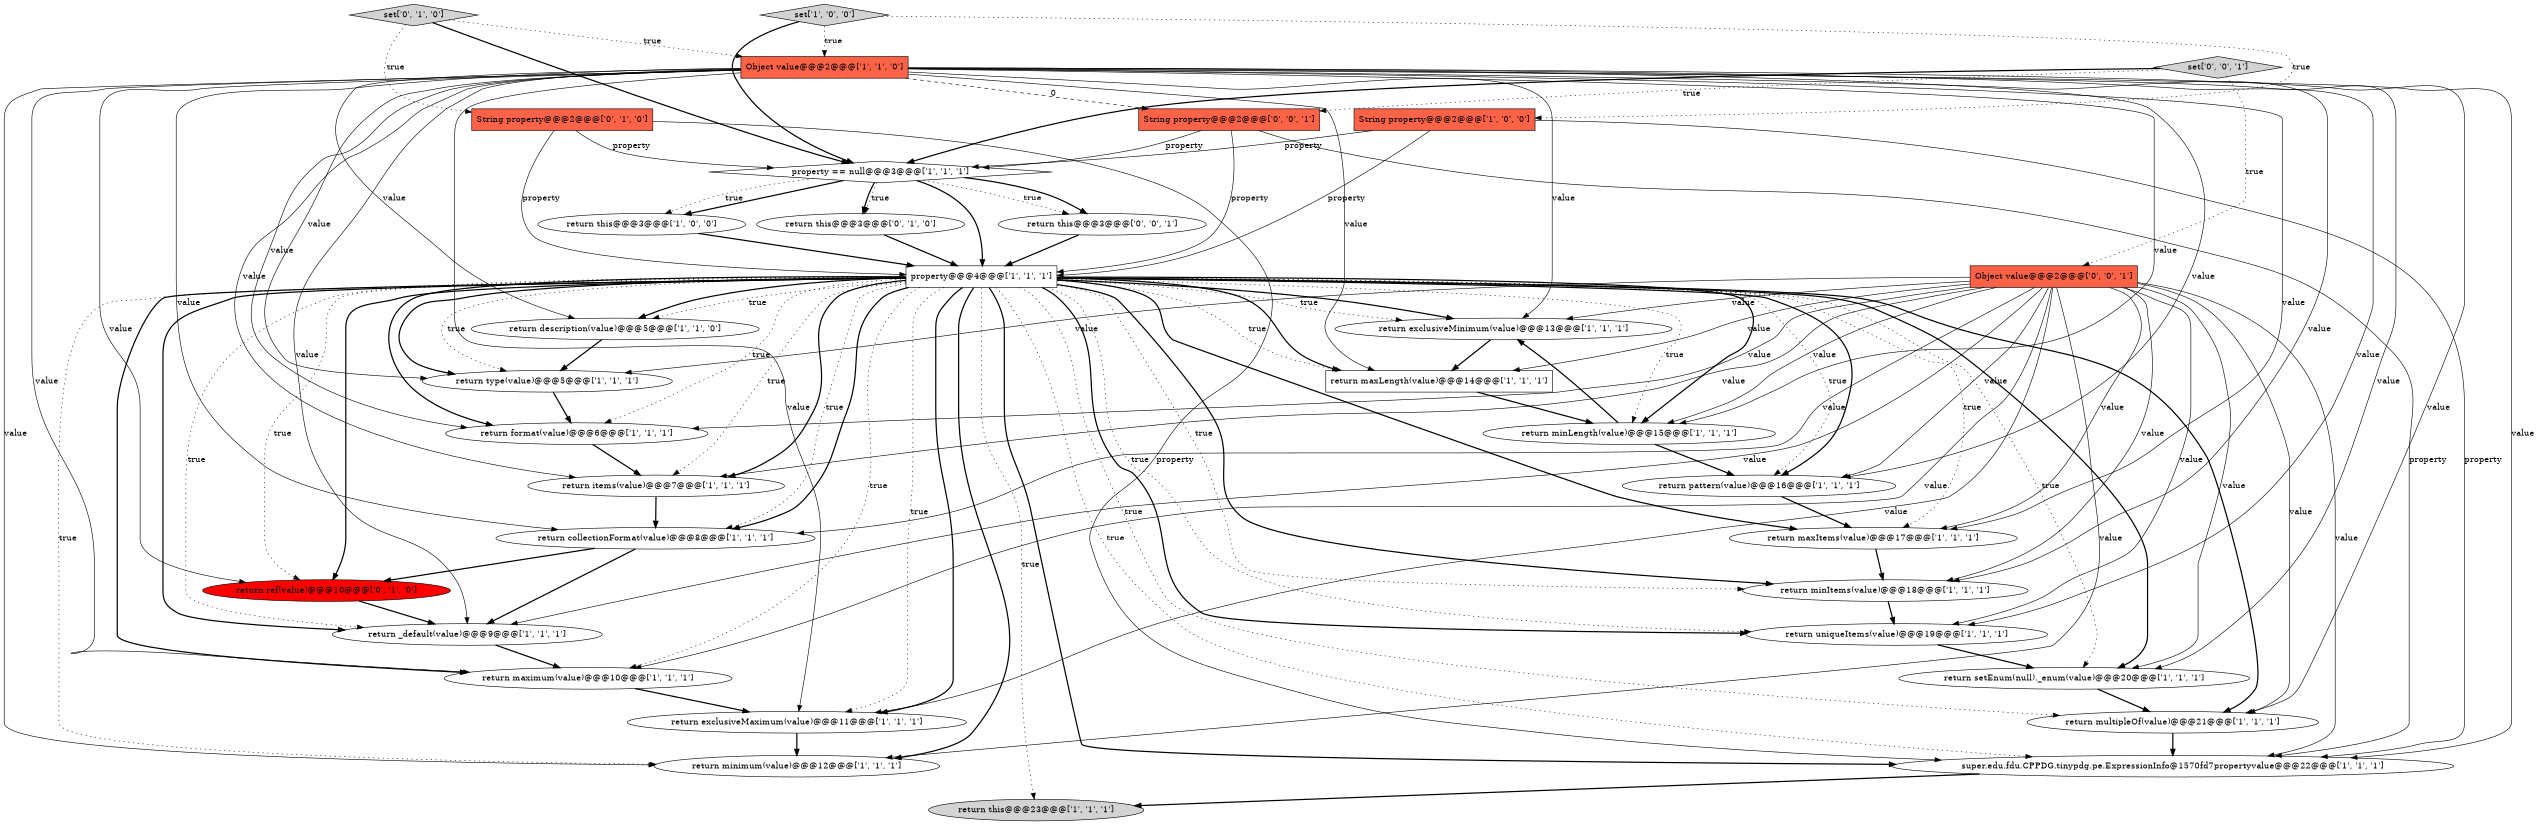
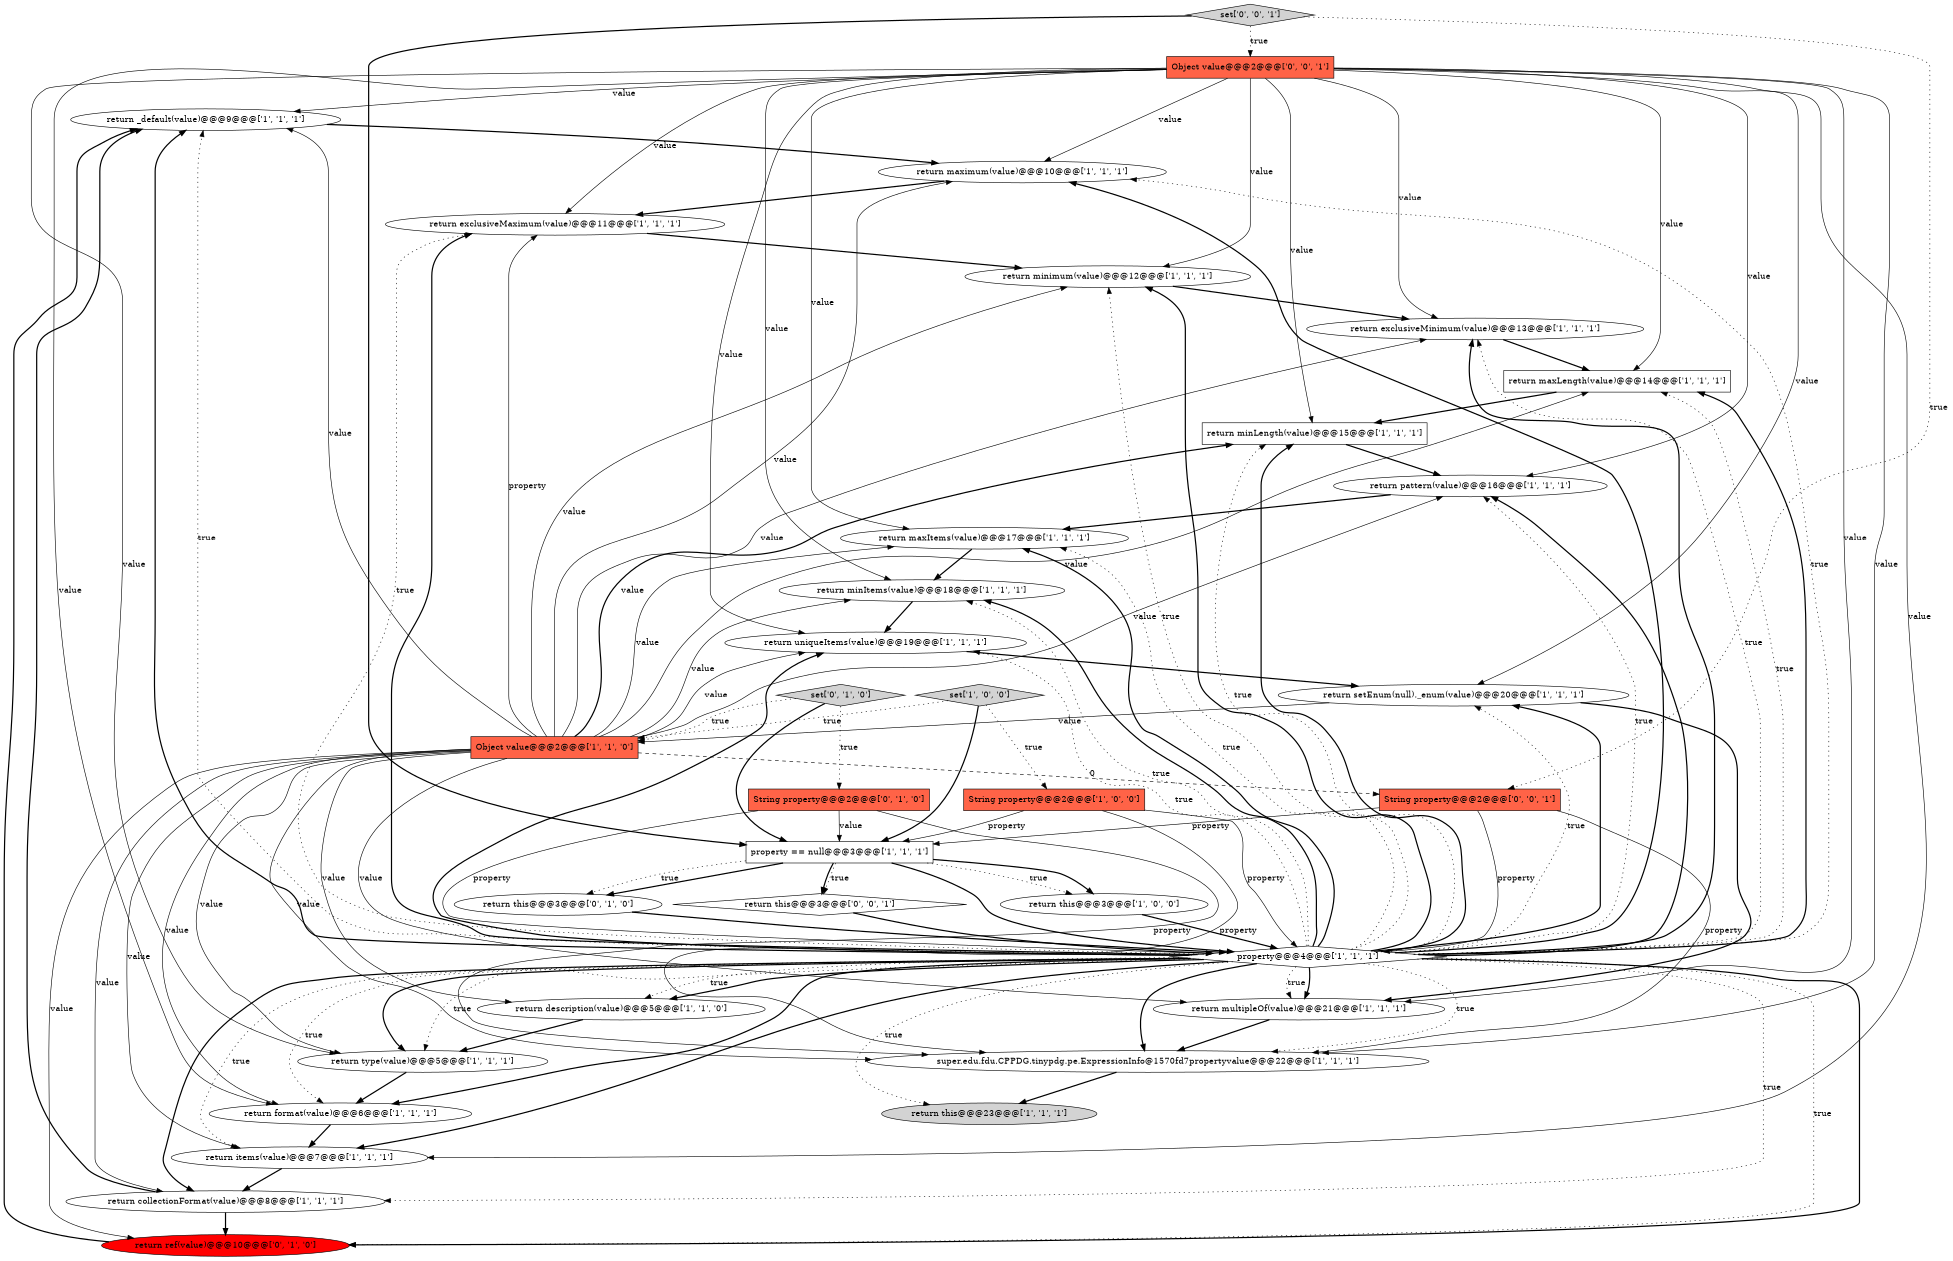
edge "Object value@@@2@@@['1', '1', '0']" -> "return minLength(value)@@@15@@@['1', '1', '1']": style solid -> bold
edge "Object value@@@2@@@['1', '1', '0']" -> "return setEnum(null)._enum(value)@@@20@@@['1', '1', '1']": reversed
edge "String property@@@2@@@['0', '1', '0']" -> "property == null@@@3@@@['1', '1', '1']": label "property" -> "value"
node "property == null@@@3@@@['1', '1', '1']": shape diamond -> box
node "return this@@@3@@@['0', '0', '1']": shape ellipse -> diamond
node "property@@@4@@@['1', '1', '1']": shape box -> diamond
edge "return minLength(value)@@@15@@@['1', '1', '1']" -> "return exclusiveMinimum(value)@@@13@@@['1', '1', '1']": now "return minimum(value)@@@12@@@['1', '1', '1']" -> "return exclusiveMinimum(value)@@@13@@@['1', '1', '1']"
edge "Object value@@@2@@@['1', '1', '0']" -> "return exclusiveMaximum(value)@@@11@@@['1', '1', '1']": label "value" -> "property"
node "return minLength(value)@@@15@@@['1', '1', '1']": shape ellipse -> box
edge "Object value@@@2@@@['0', '0', '1']" -> "return collectionFormat(value)@@@8@@@['1', '1', '1']": removed, label "value"
